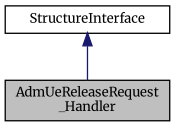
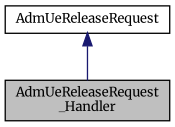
node "StructureInterface": label "StructureInterface" -> "AdmUeReleaseRequest"
